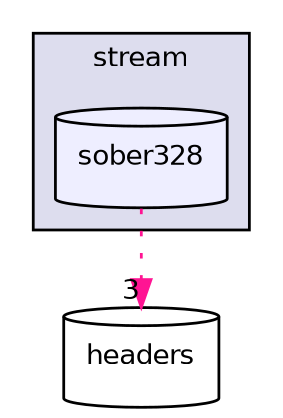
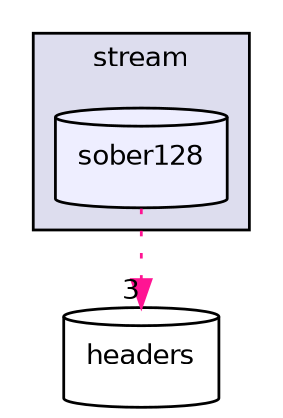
node "sober328": label "sober328" -> "sober128"
